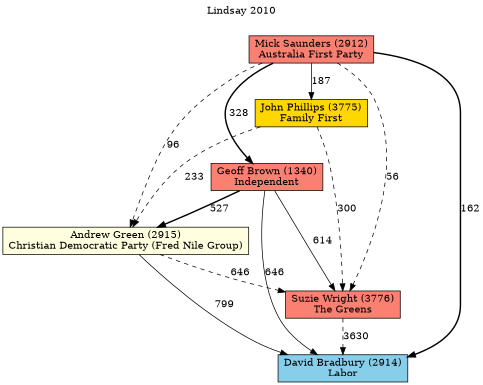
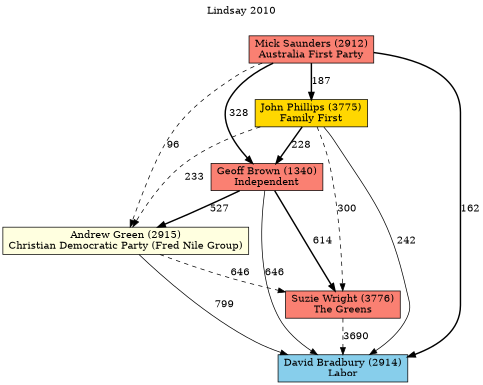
edge "Mick Saunders (2912) Australia First Party" -> "John Phillips (3775) Family First": style solid -> bold
edge "John Phillips (3775) Family First" -> "Geoff Brown (1340) Independent": added, label "228"
edge "Mick Saunders (2912) Australia First Party" -> "Suzie Wright (3776) The Greens": removed, label "56"
edge "John Phillips (3775) Family First" -> "David Bradbury (2914) Labor": added, label "242"
edge "Geoff Brown (1340) Independent" -> "Suzie Wright (3776) The Greens": style solid -> bold
edge "Suzie Wright (3776) The Greens" -> "David Bradbury (2914) Labor": label "3630" -> "3690"
